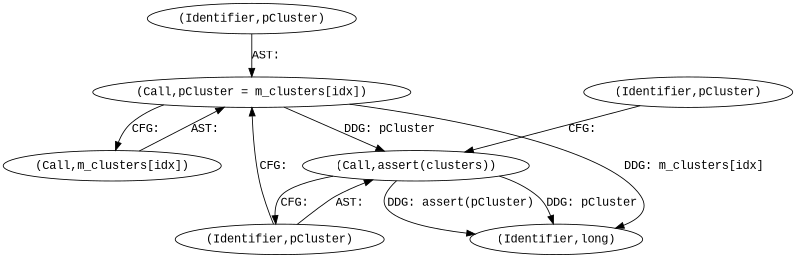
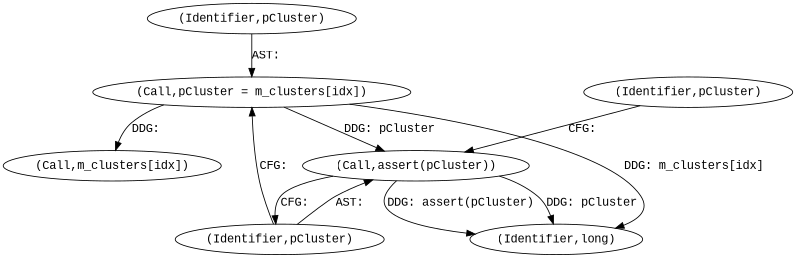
edge "(Call,pCluster = m_clusters[idx])" -> "(Call,m_clusters[idx])": label "CFG: " -> "DDG: "
edge "(Call,m_clusters[idx])" -> "(Call,pCluster = m_clusters[idx])": removed, label "AST:"
node "(Call,assert(clusters))": label "(Call,assert(clusters))" -> "(Call,assert(pCluster))"
